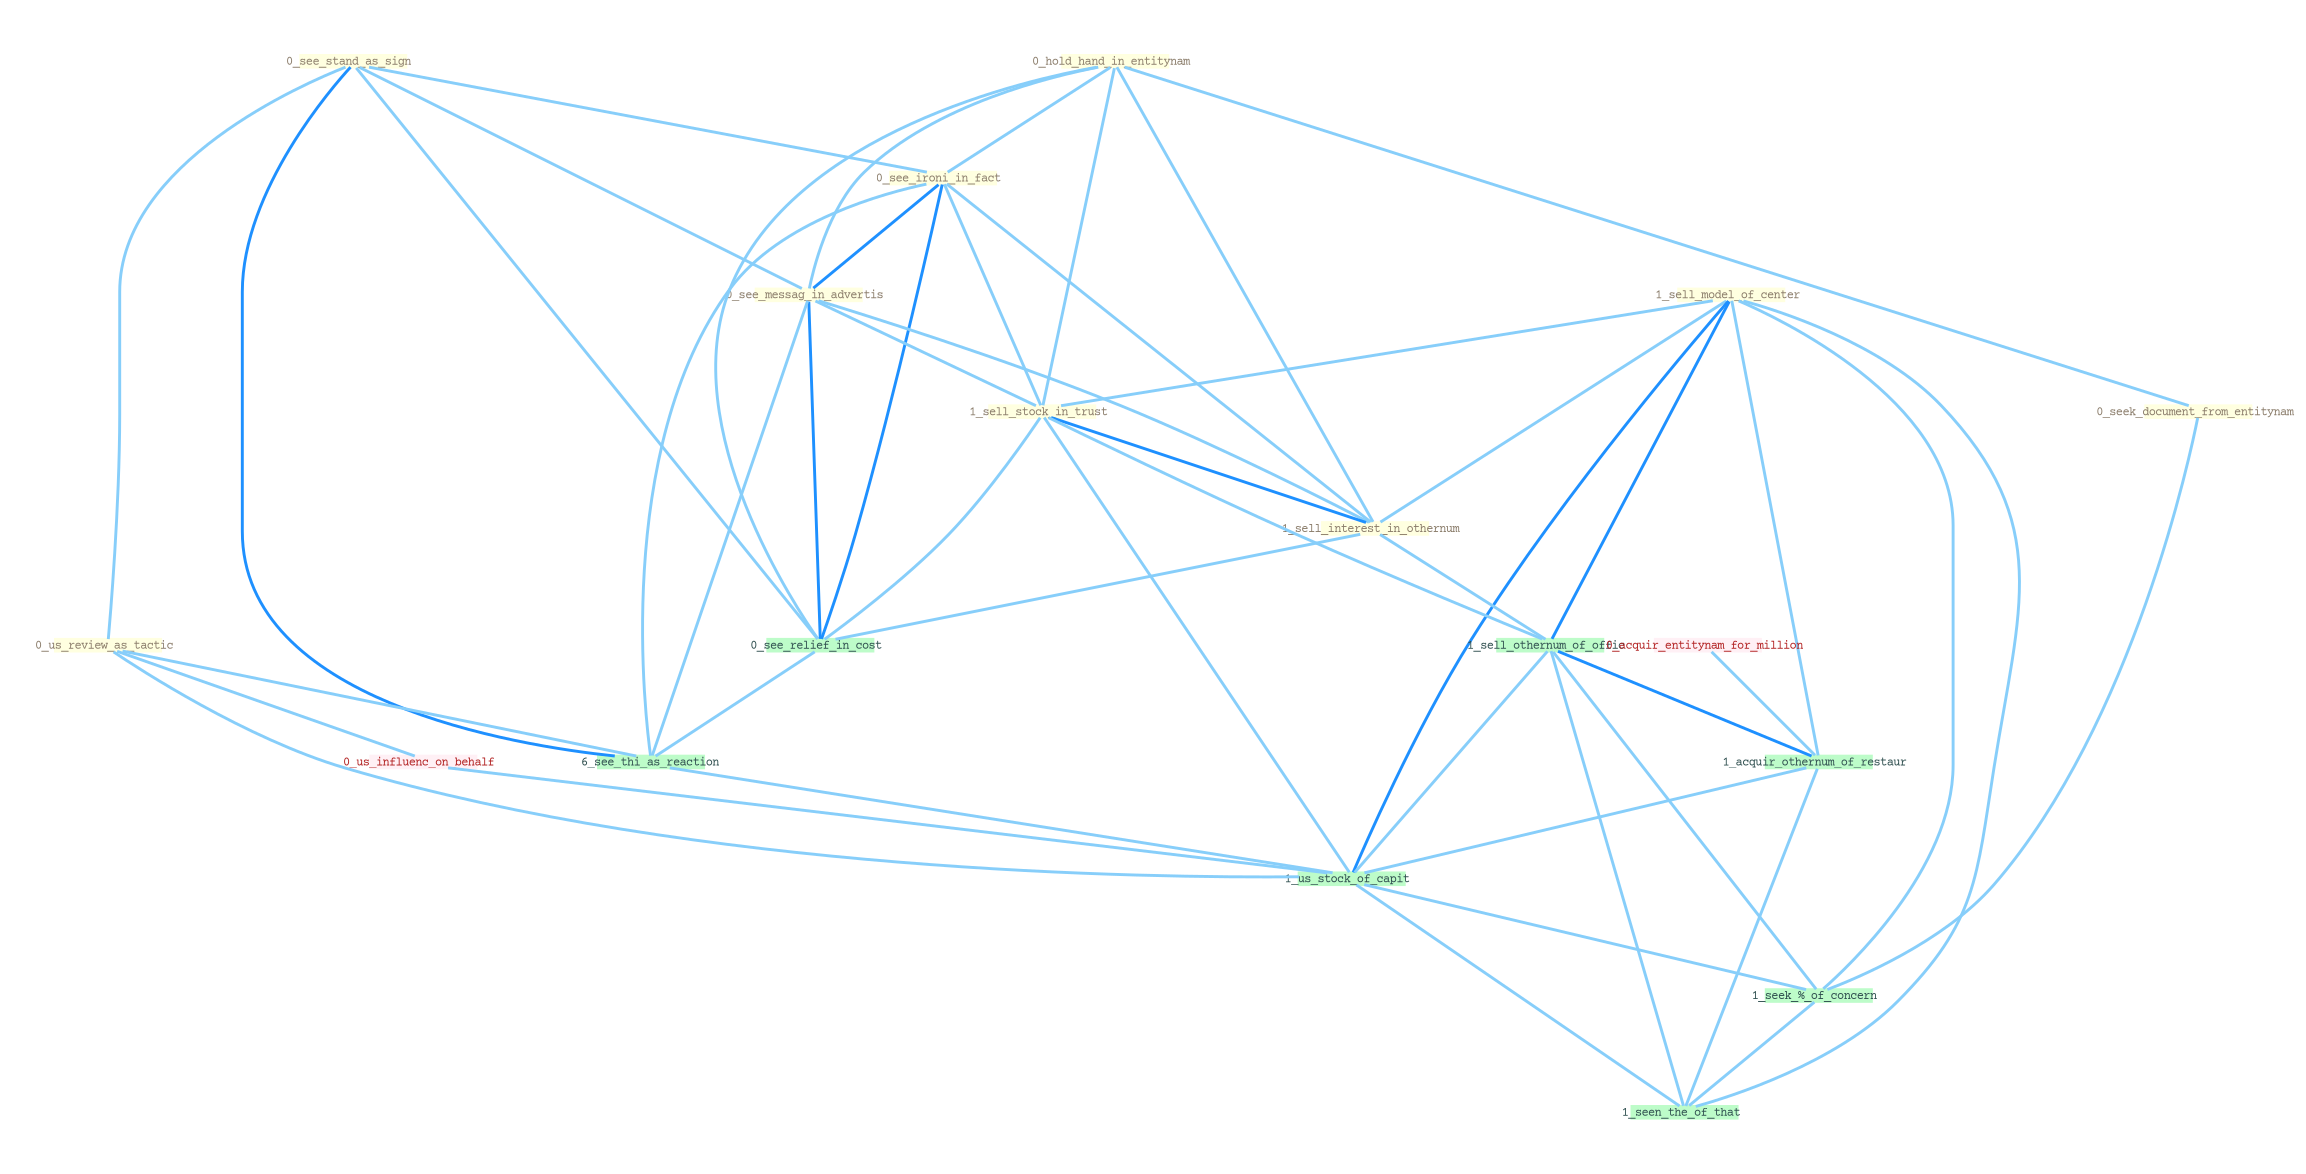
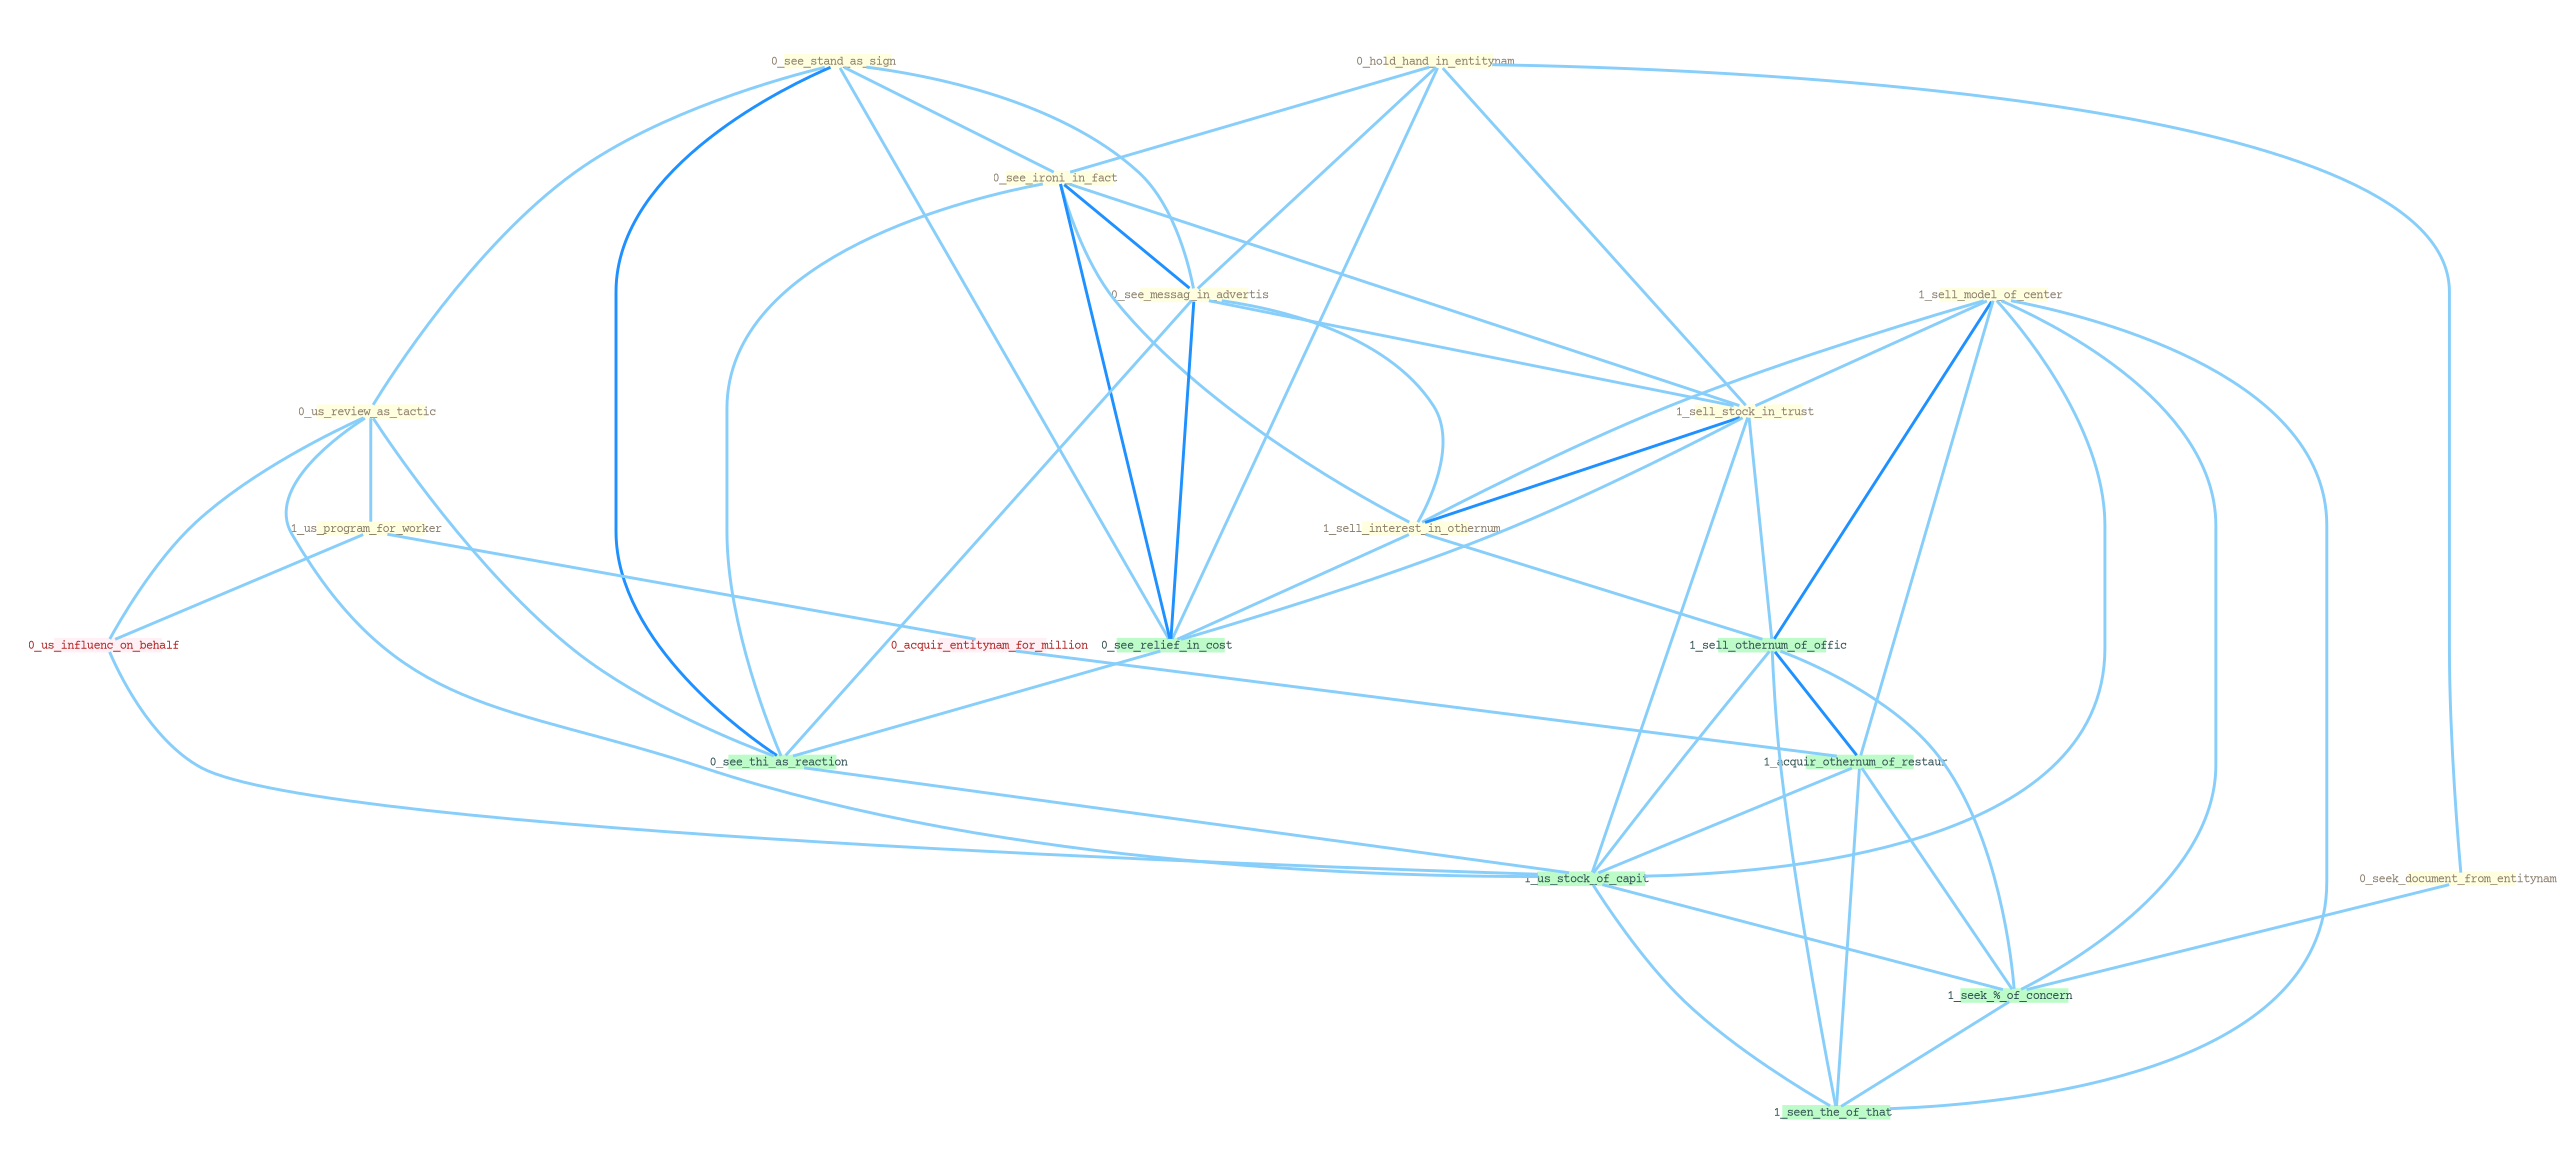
edge "0_hold_hand_in_entitynam" -- "1_sell_interest_in_othernum": removed
node "1_us_program_for_worker": added
edge "1_sell_model_of_center" -- "1_us_stock_of_capit": color #1e90ff -> #87cefa
node "6_see_thi_as_reaction": label "6_see_thi_as_reaction" -> "0_see_thi_as_reaction"
edge "1_acquir_othernum_of_restaur" -- "1_seek_%_of_concern": added
